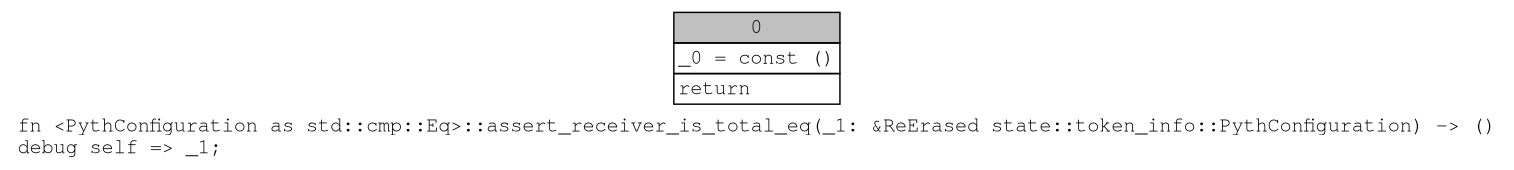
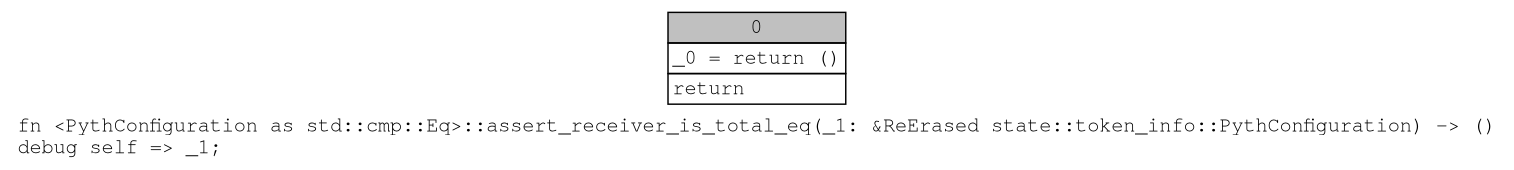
node "0": text "_0 = const ()" -> "_0 = return ()"
